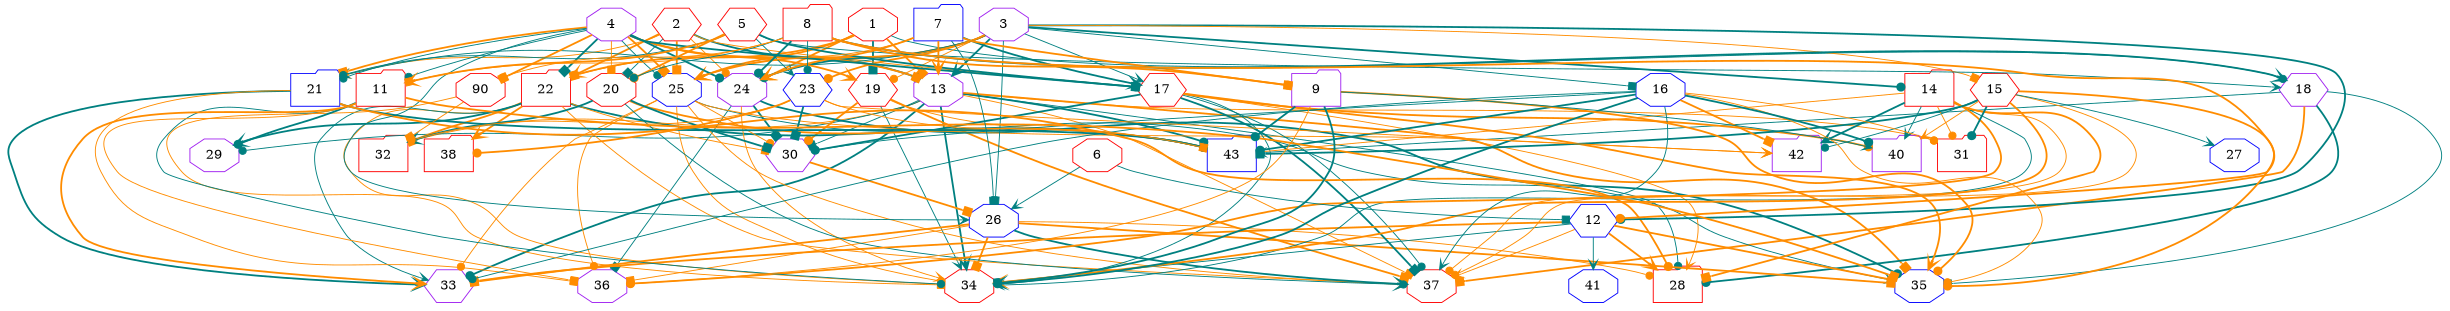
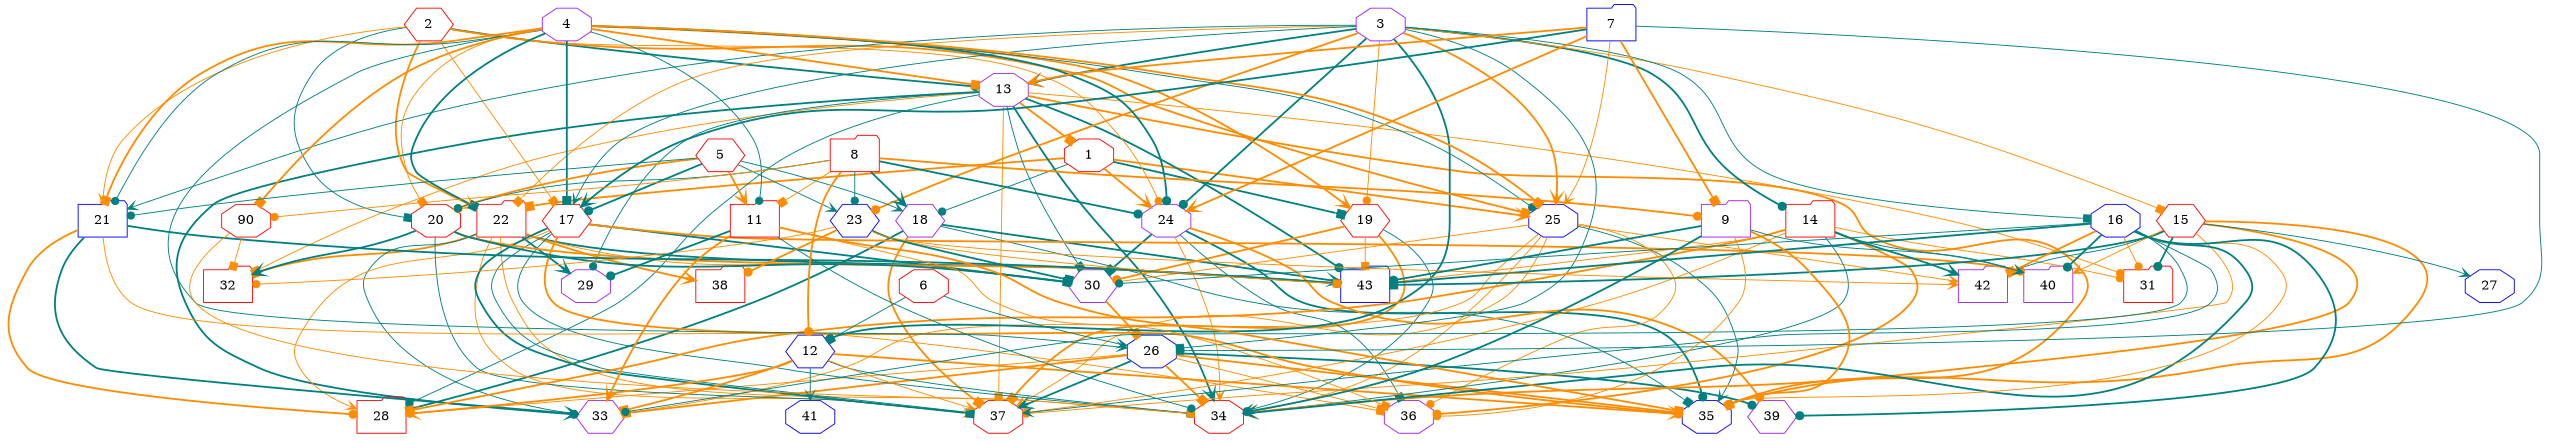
edge "1" -> "13": reversed
edge "18" -> "43": style solid -> bold
node "39": added
